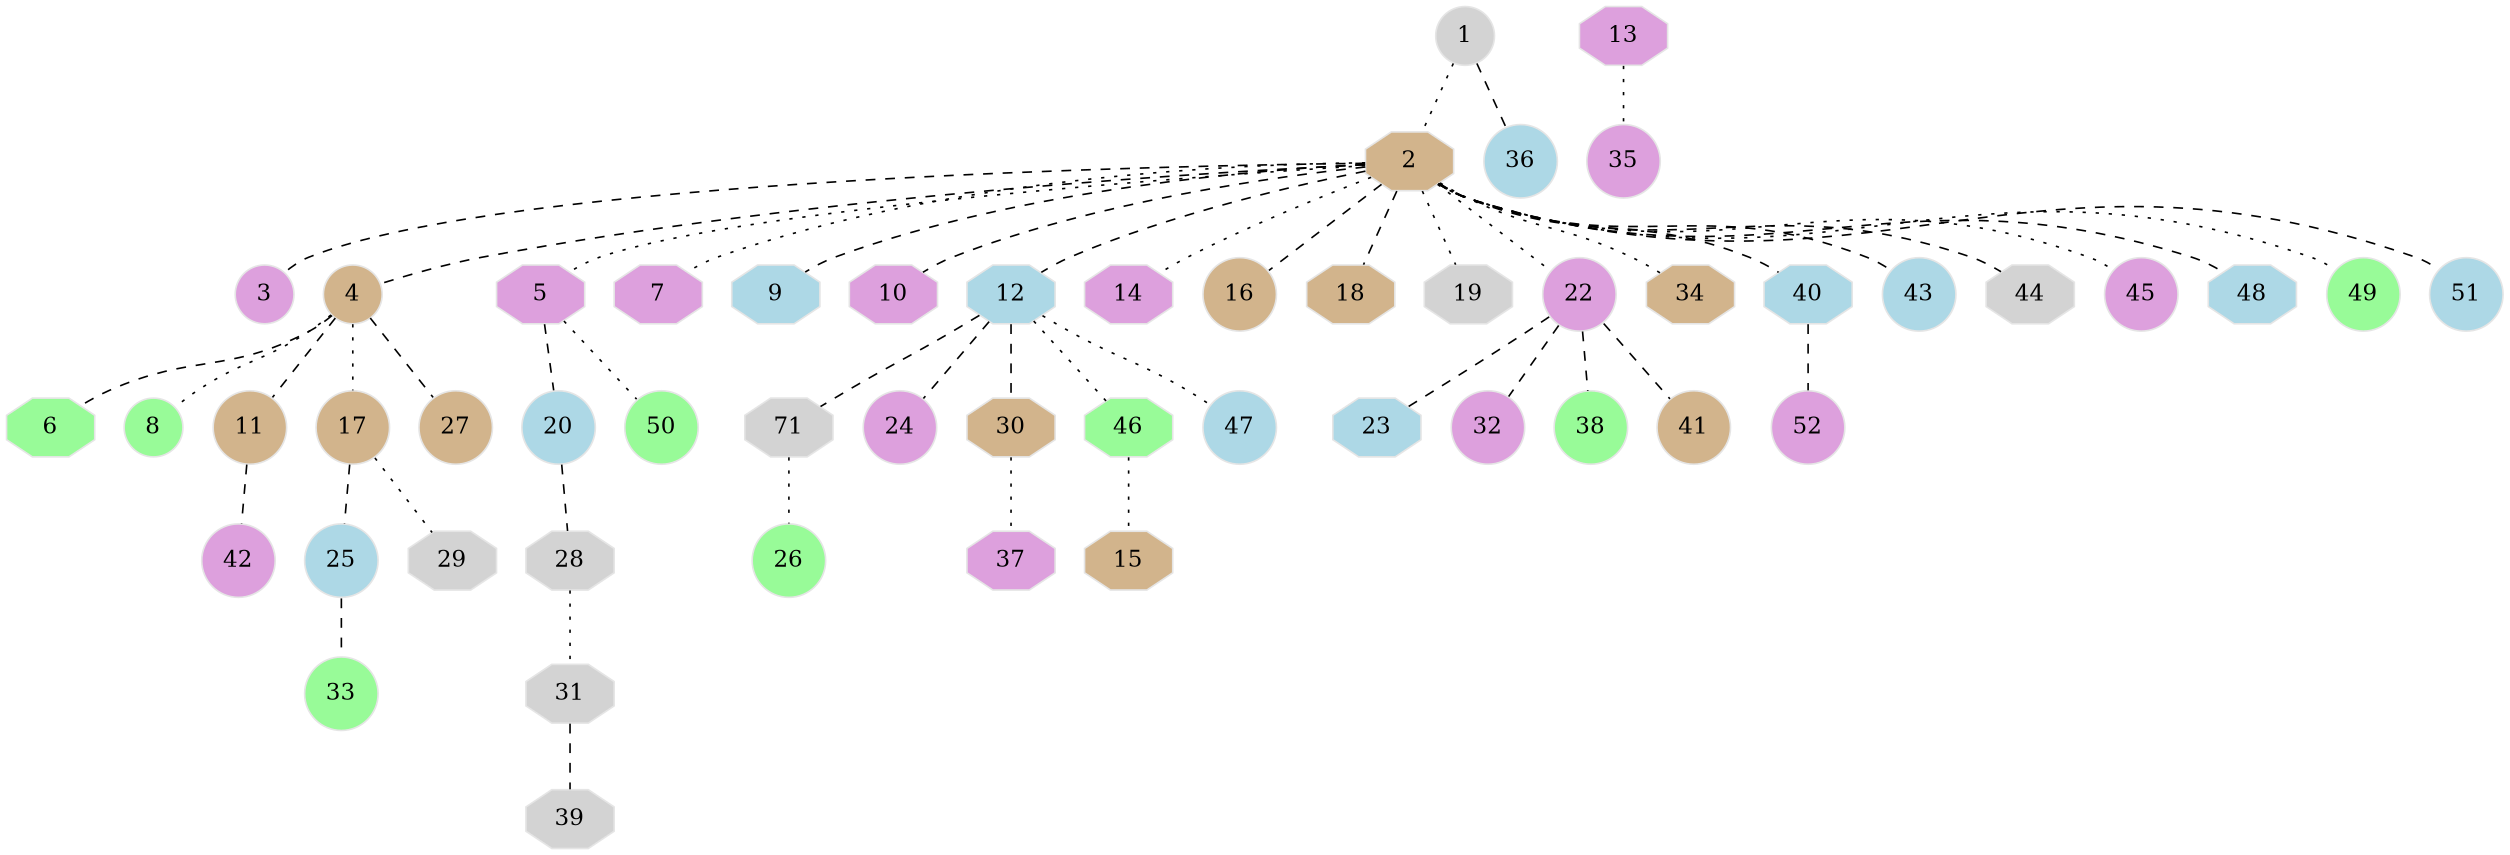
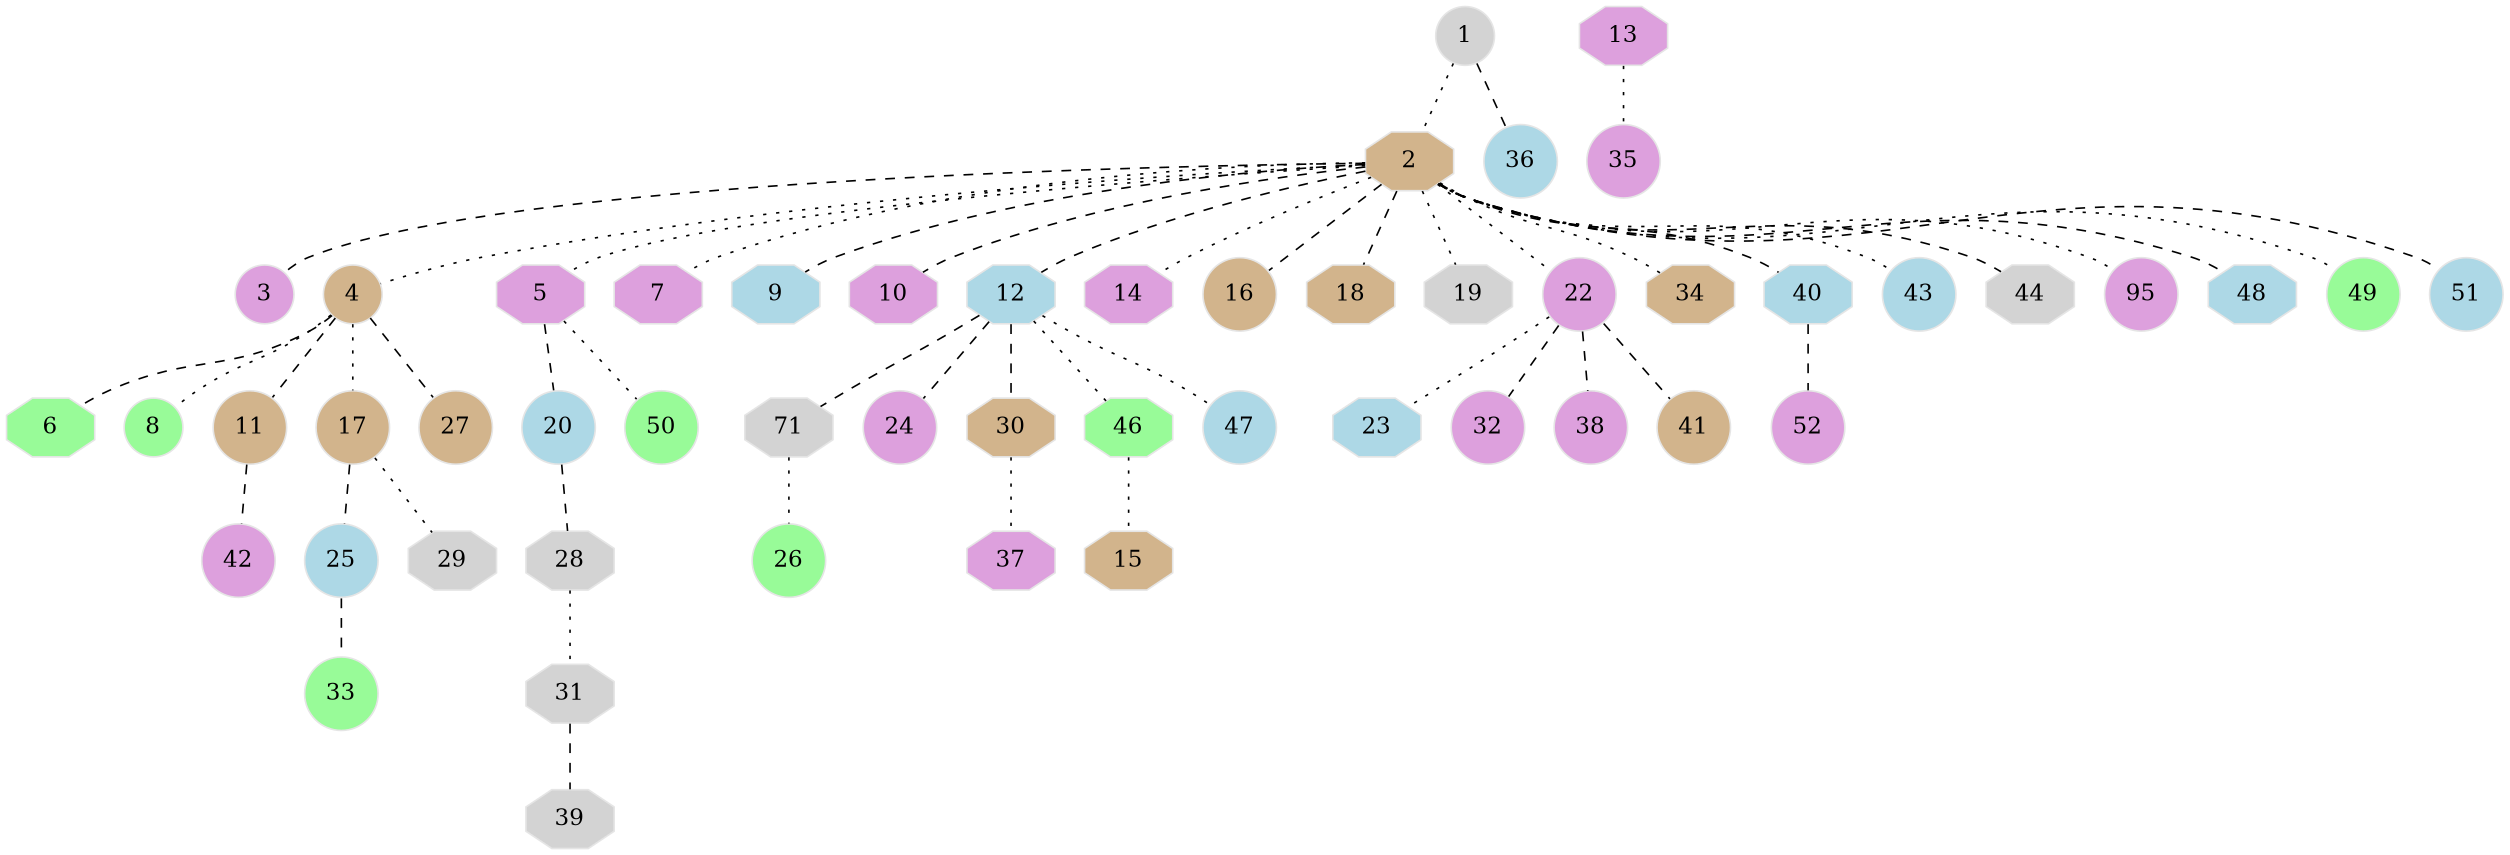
edge "2" -- "4": style dashed -> dotted
edge "2" -- "43": style dashed -> dotted
node "45": label "45" -> "95"
edge "22" -- "23": style dashed -> dotted
node "38": fillcolor palegreen -> plum
